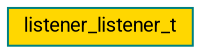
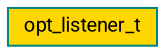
node "listener_listener_t": label "listener_listener_t" -> "opt_listener_t"
